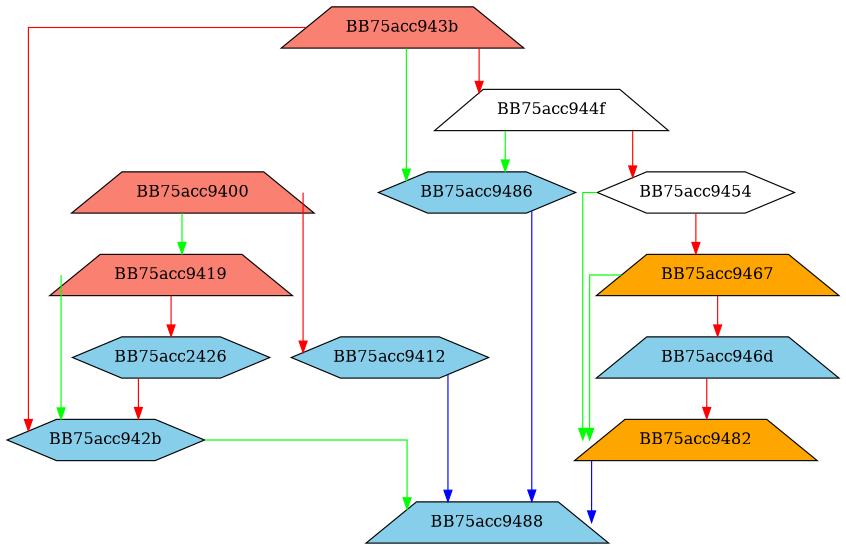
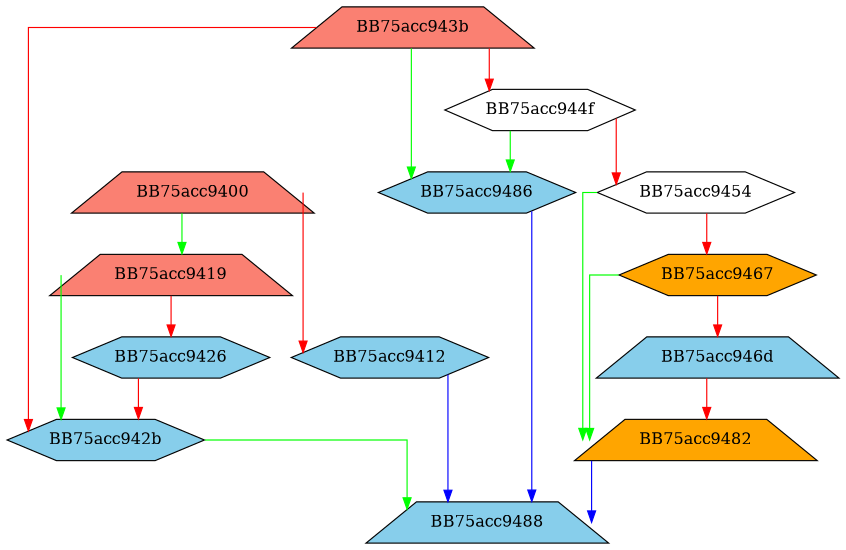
node "BB75acc944f": shape trapezium -> hexagon
node "BB75acc9467": shape trapezium -> hexagon
node "BB75acc2426": label "BB75acc2426" -> "BB75acc9426"
